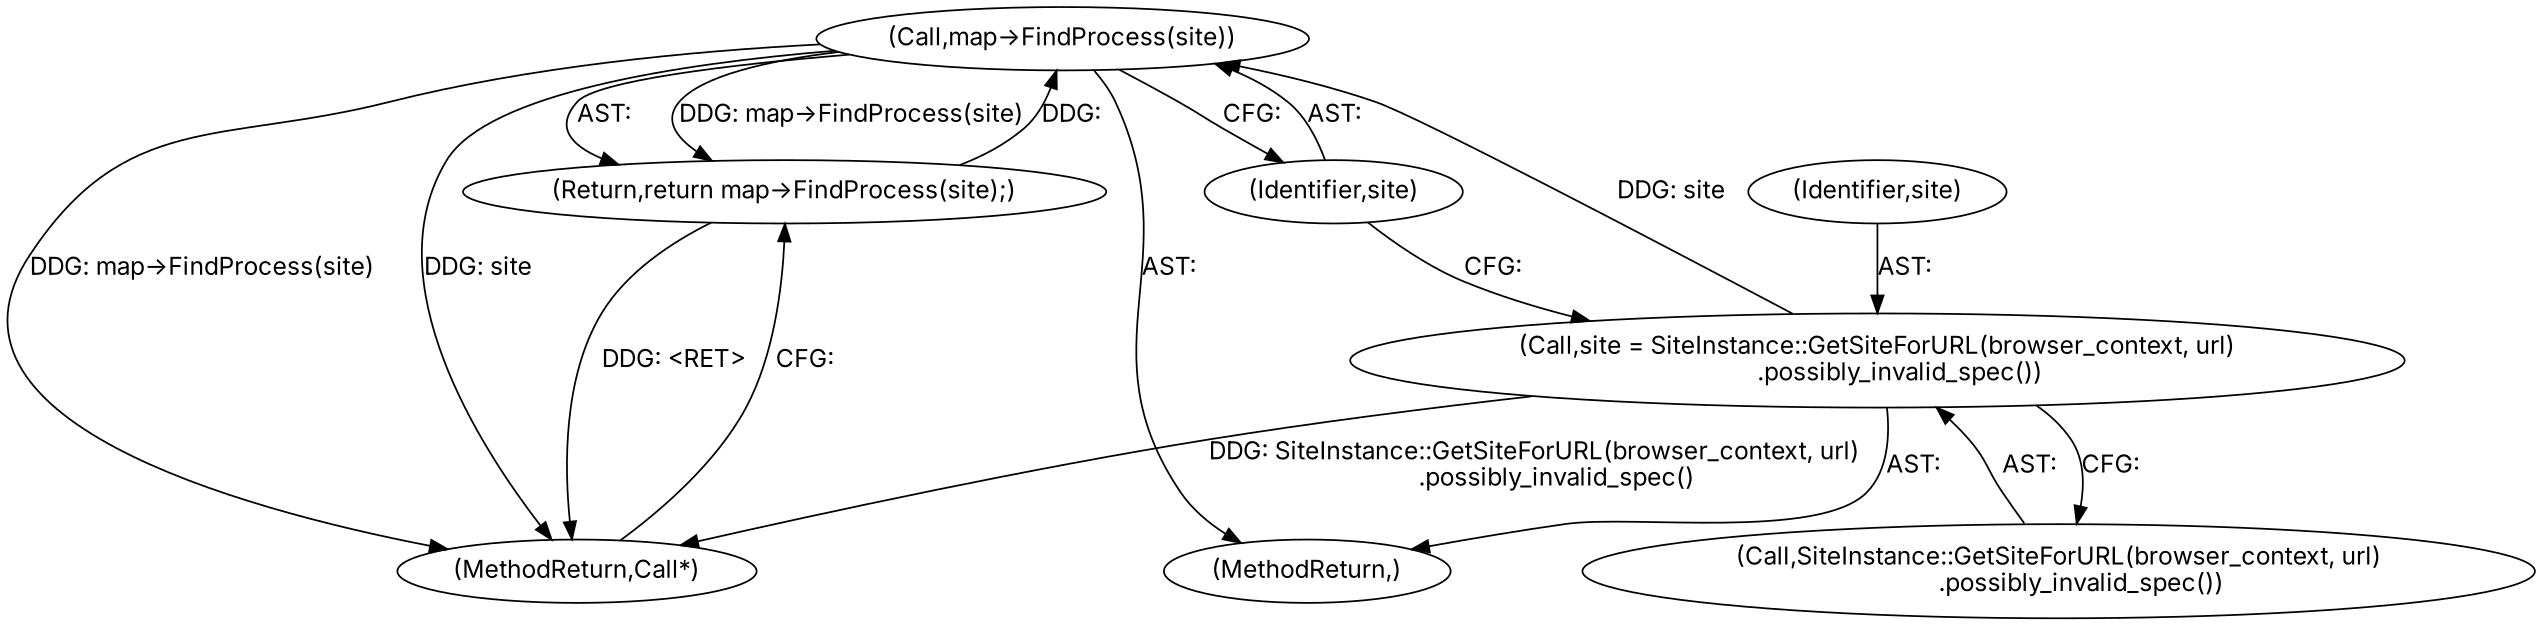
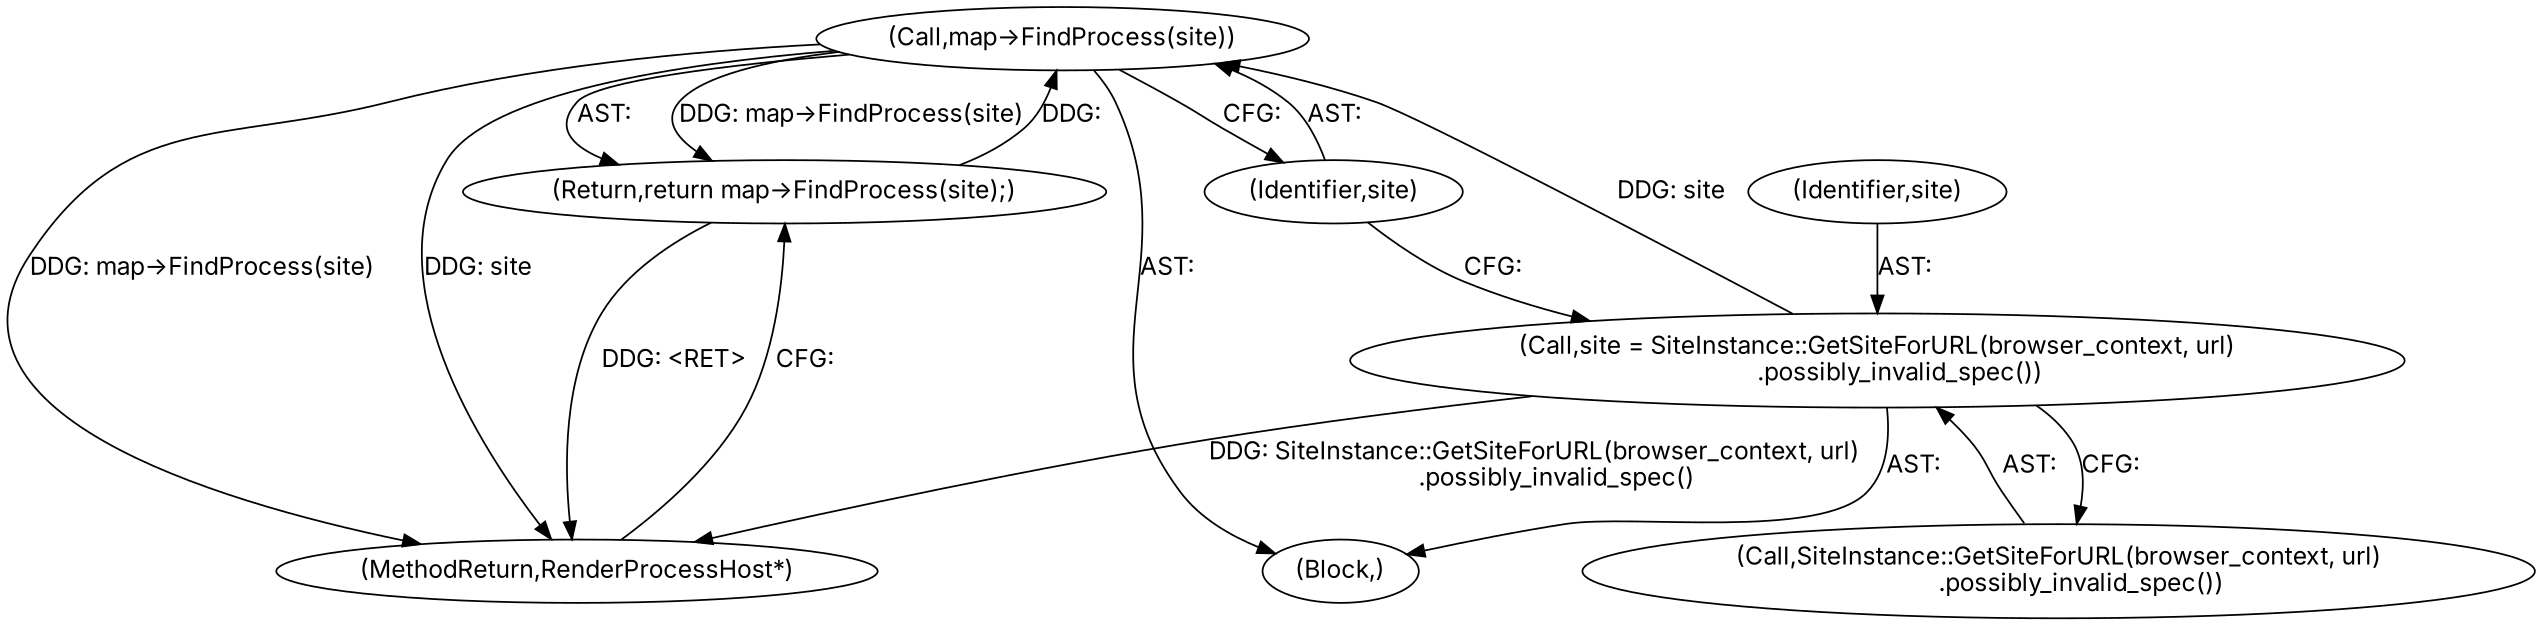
node "(MethodReturn,Call*)": label "(MethodReturn,Call*)" -> "(MethodReturn,RenderProcessHost*)"
node "(MethodReturn,)": label "(MethodReturn,)" -> "(Block,)"
